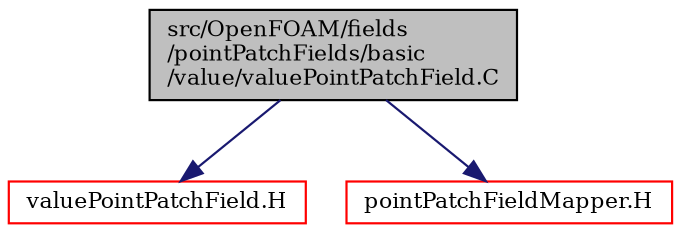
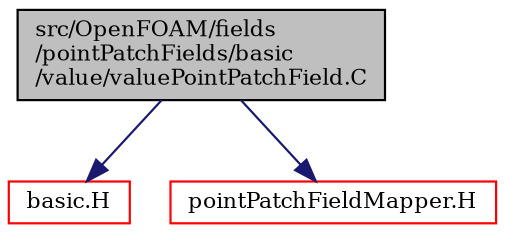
node "valuePointPatchField.H": label "valuePointPatchField.H" -> "basic.H"
